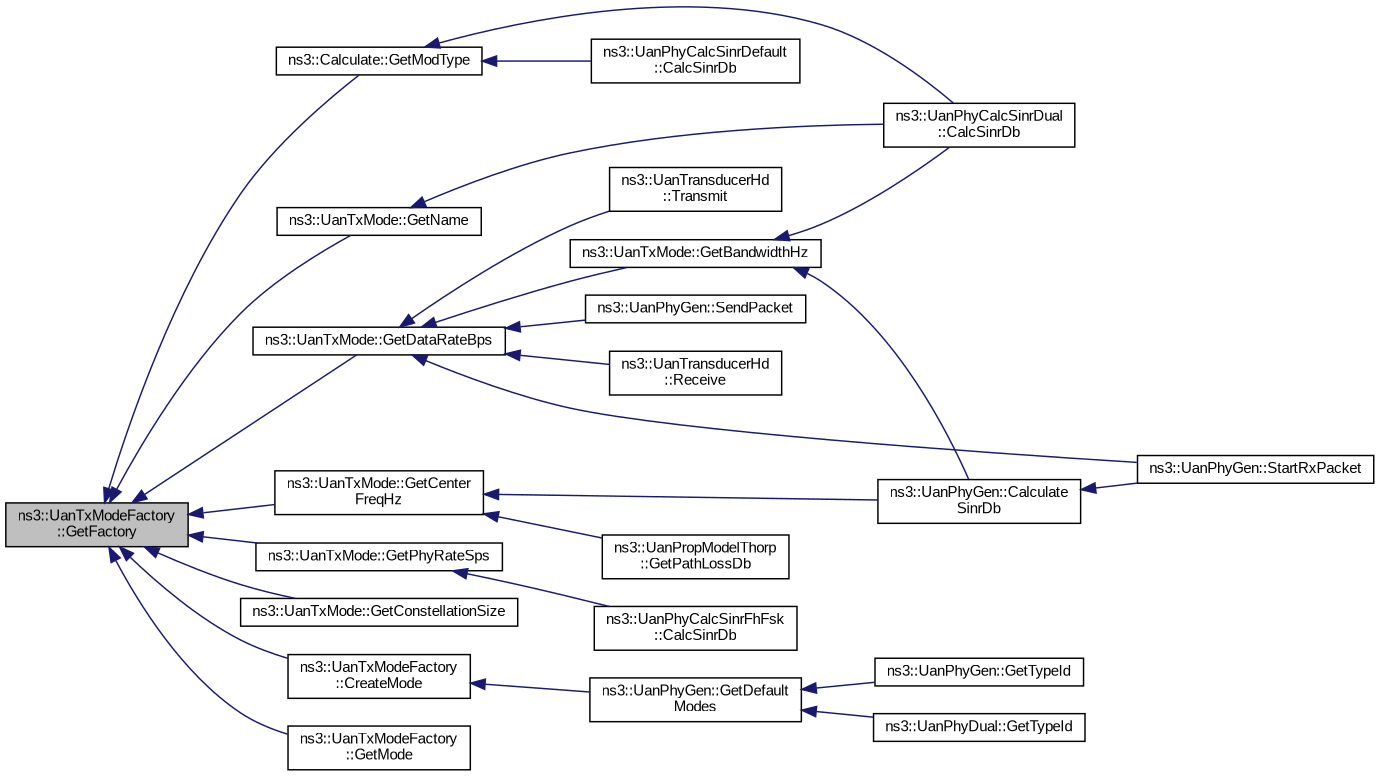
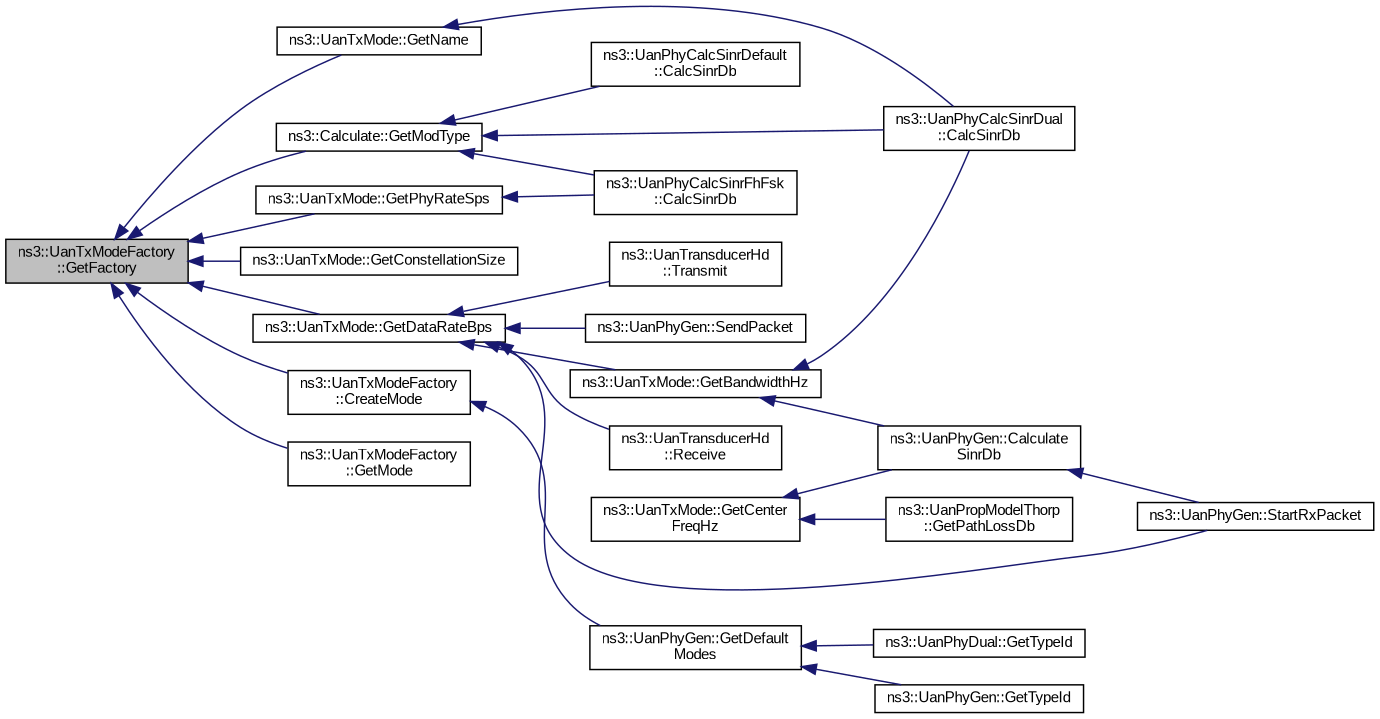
edge "ns3::UanPhyCalcSinrFhFsk ::CalcSinrDb" -> "ns3::Calculate::GetModType": added
edge "ns3::UanTxMode::GetCenter FreqHz" -> "ns3::UanTxModeFactory ::GetFactory": removed
